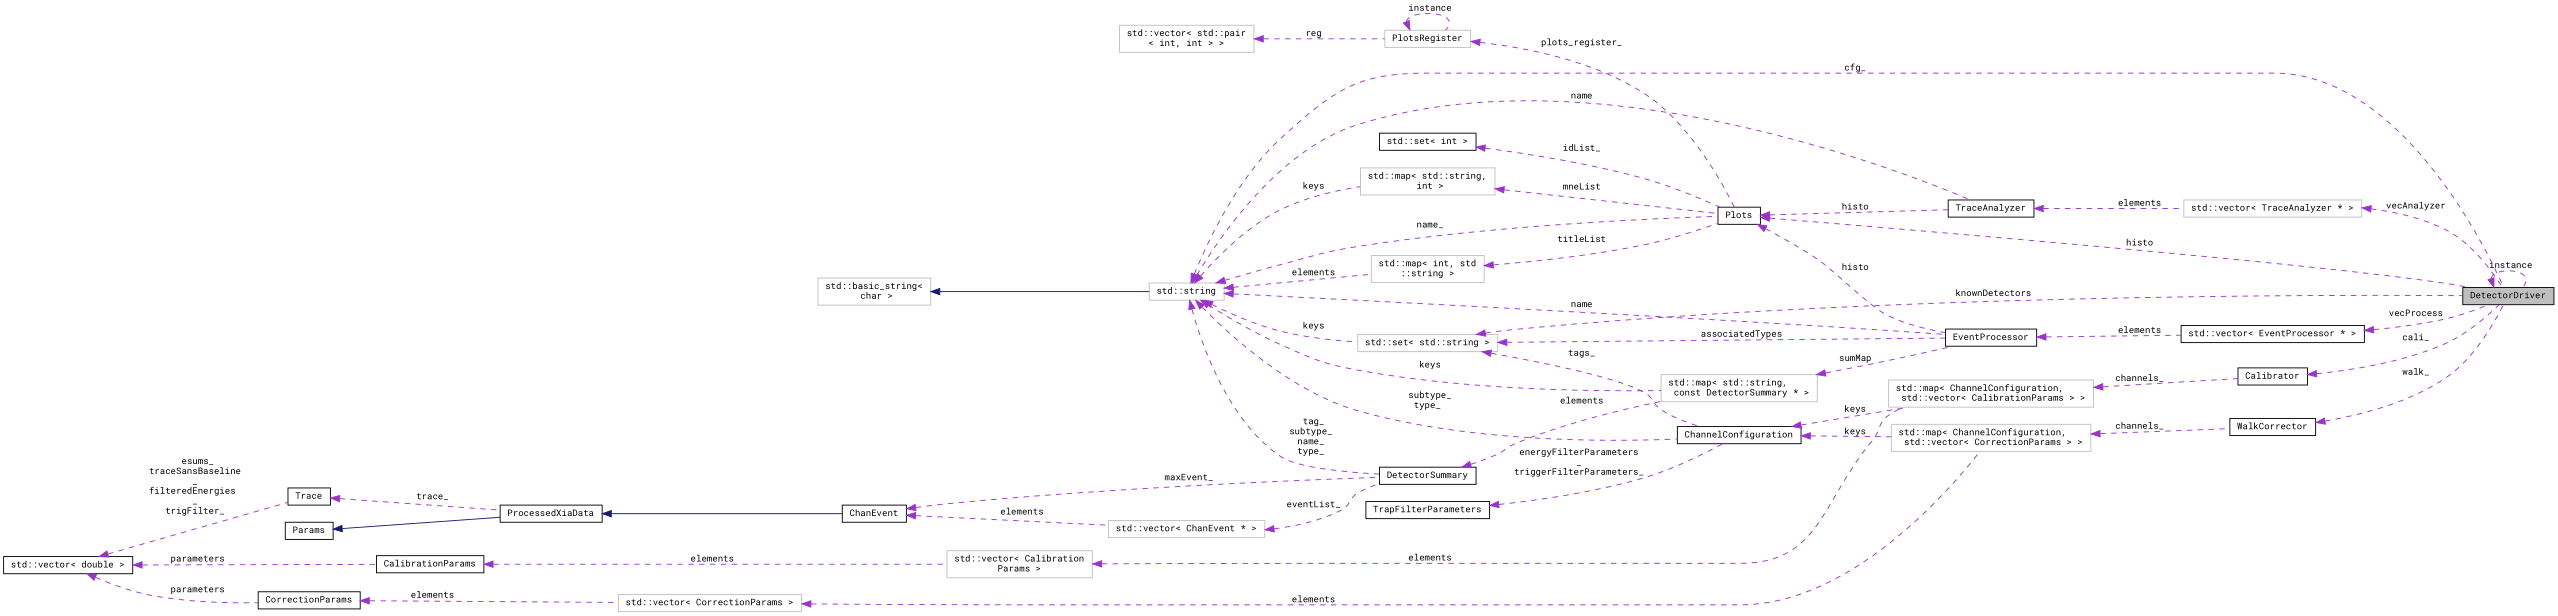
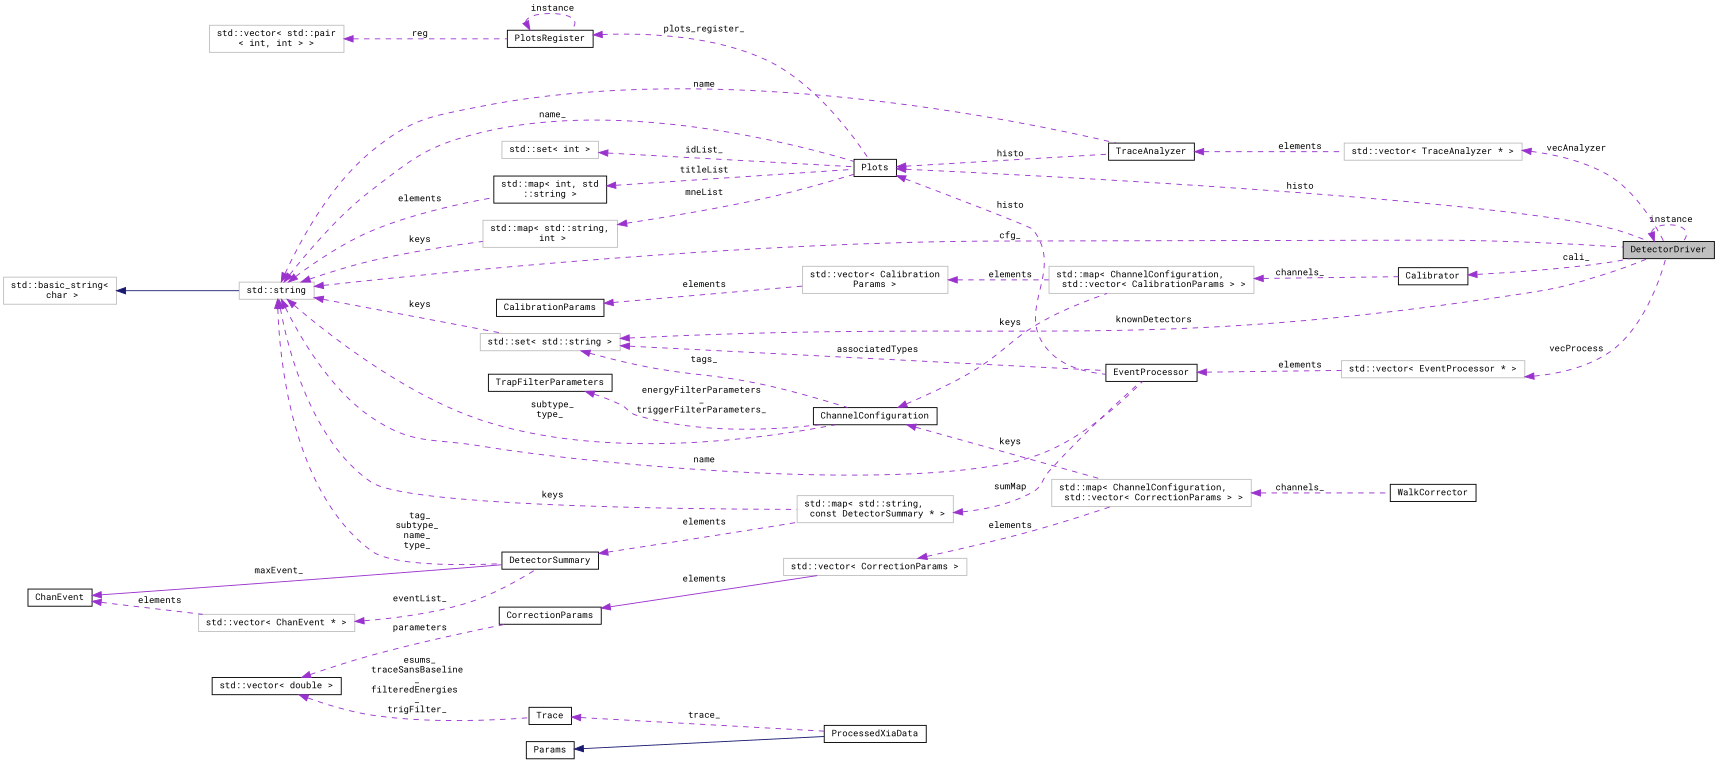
node "PlotsRegister": color grey75 -> black
node "std::set< int >": color black -> grey75
node "std::map< int, std ::string >": color grey75 -> black
node "std::vector< EventProcessor * >": color black -> grey75
edge "DetectorDriver" -> "WalkCorrector": removed, label "walk_"
edge "DetectorSummary" -> "ChanEvent": style dashed -> solid
edge "ChanEvent" -> "ProcessedXiaData": removed
edge "CalibrationParams" -> "std::vector< double >": removed, label "parameters"
edge "std::vector< CorrectionParams >" -> "CorrectionParams": style dashed -> solid
